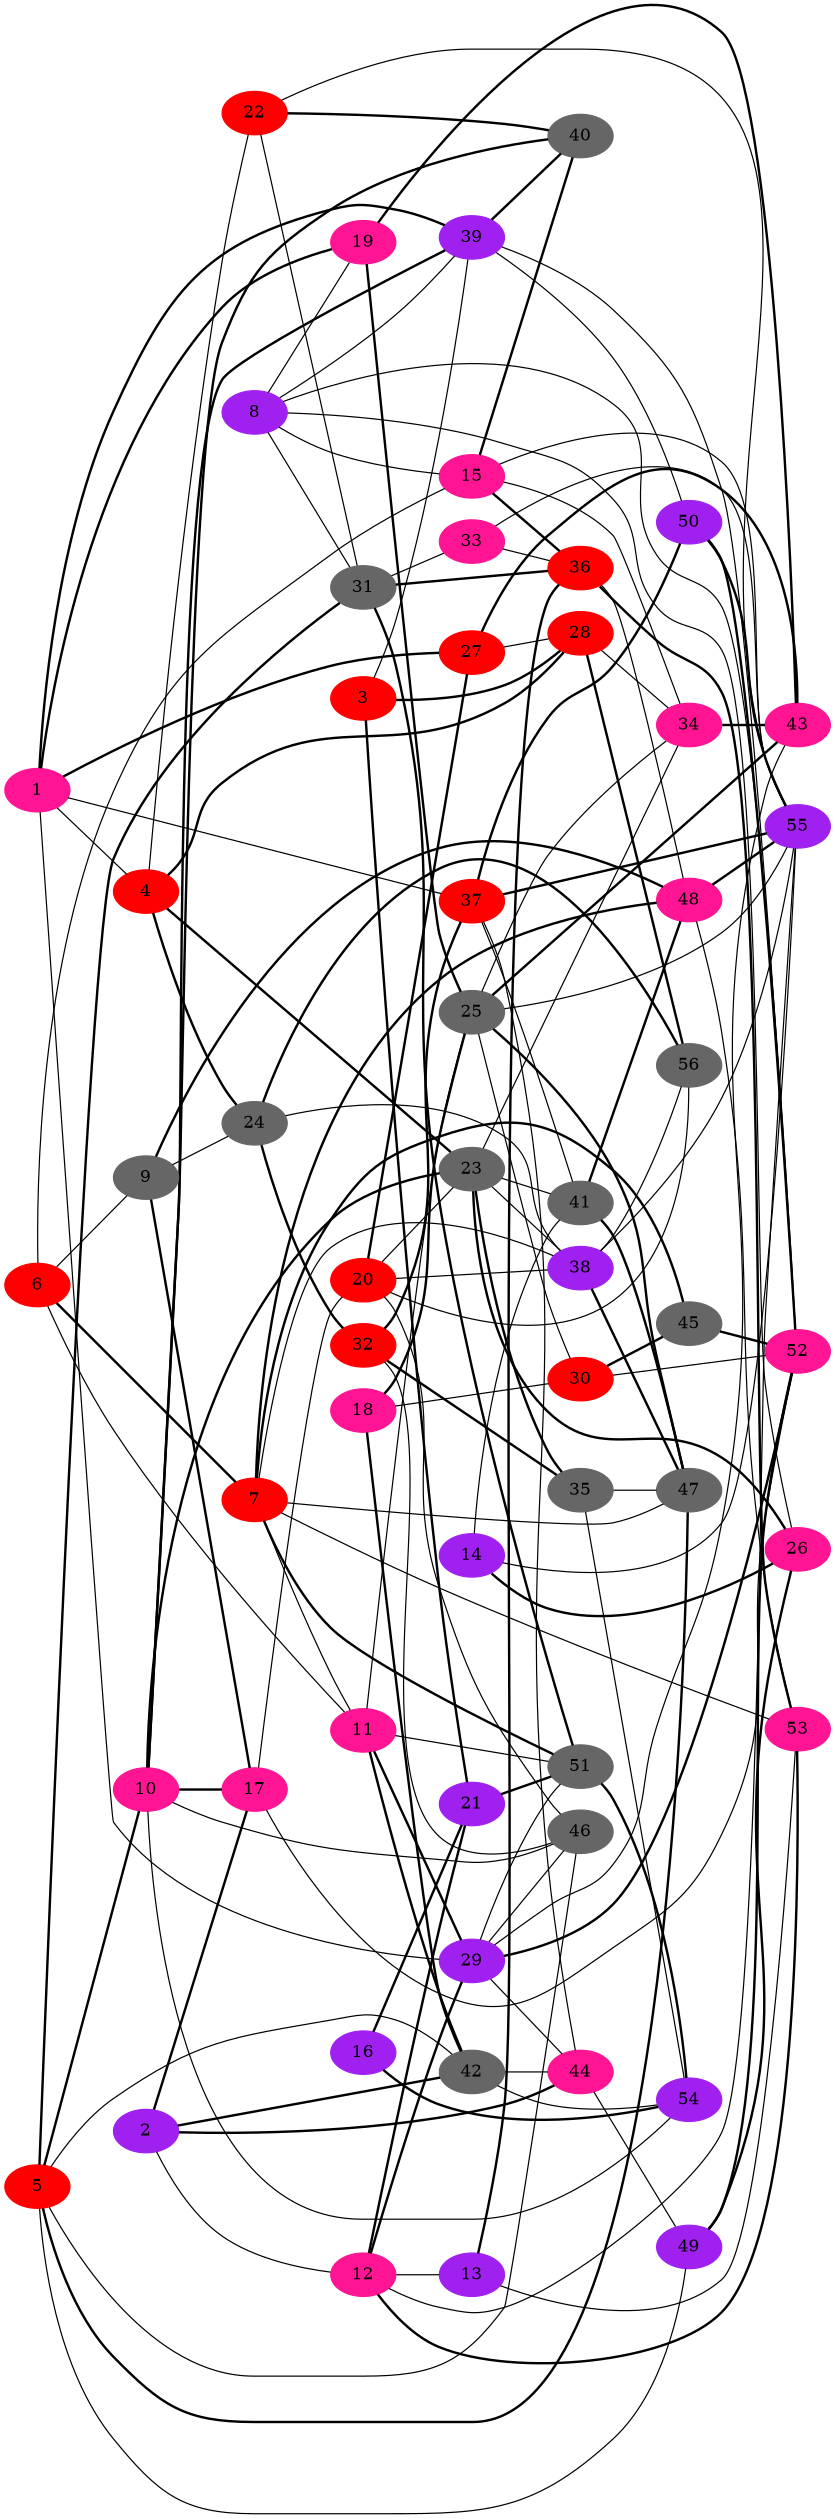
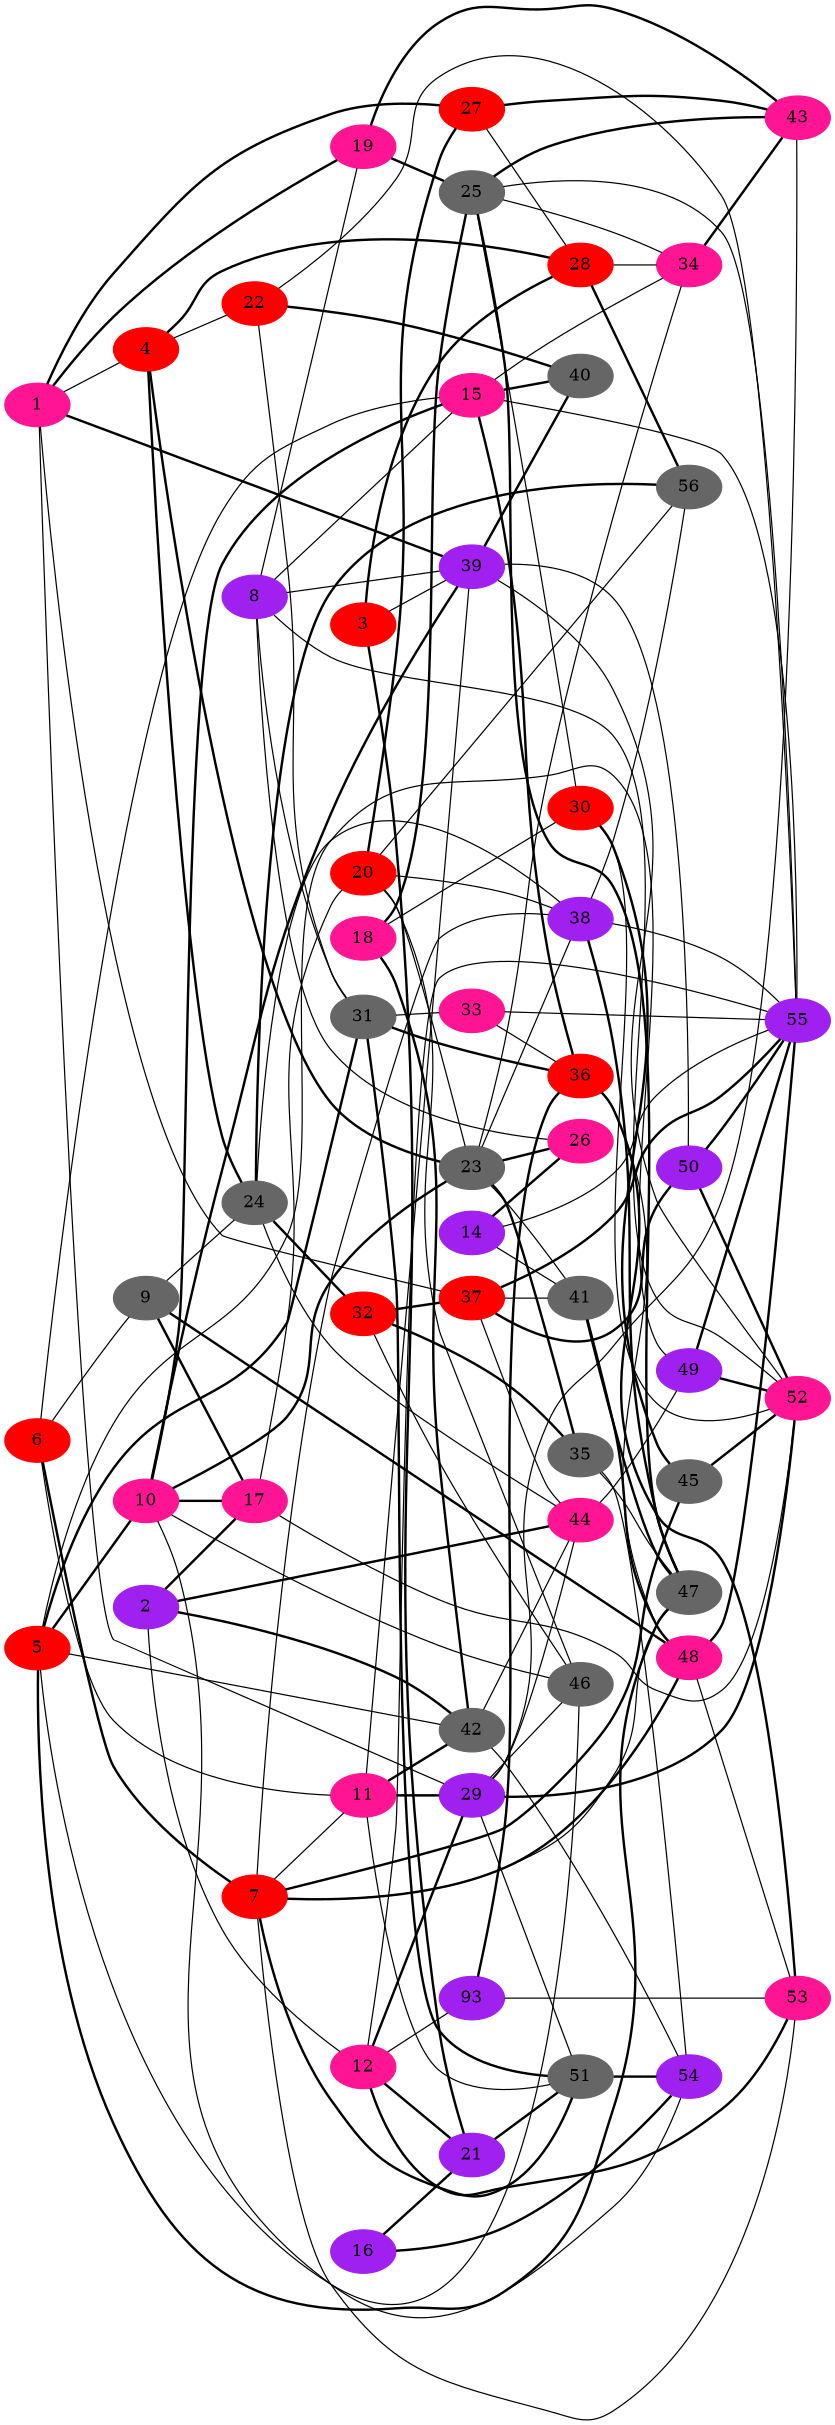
edge "40" -- "10": now "15" -- "10"
edge "24" -- "44": added
edge "25" -- "11": now "39" -- "11"
edge "26" -- "49": now "55" -- "49"
node "13": label "13" -> "93"
